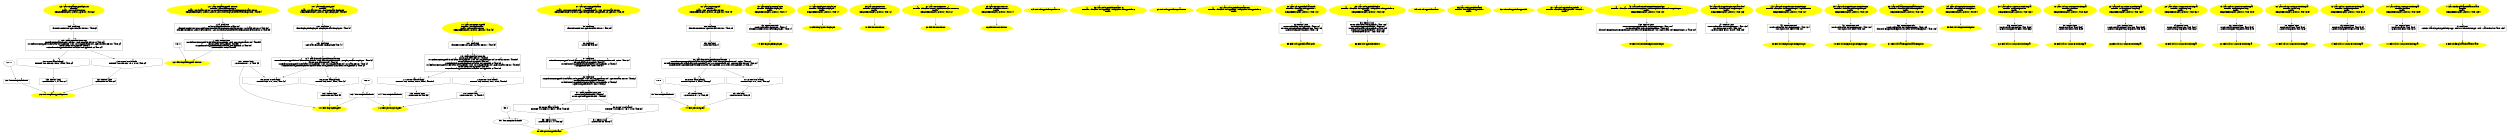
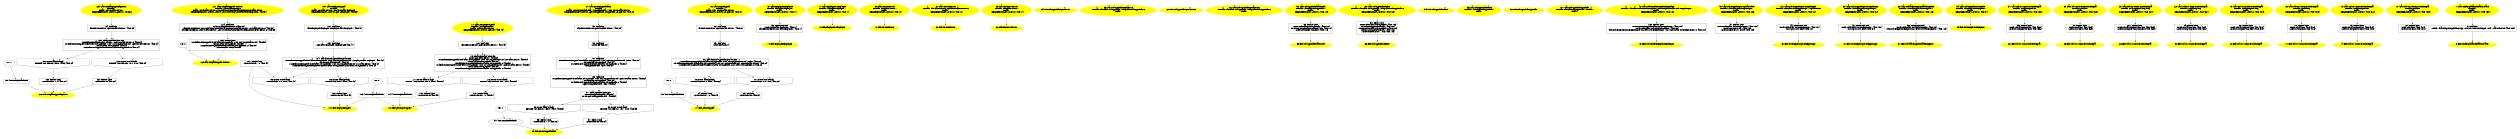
node "26: Exit std::__1::__convert_to_integral": shape box -> ellipse
node "11: Exit std::__1::__convert_to_integral": removed
